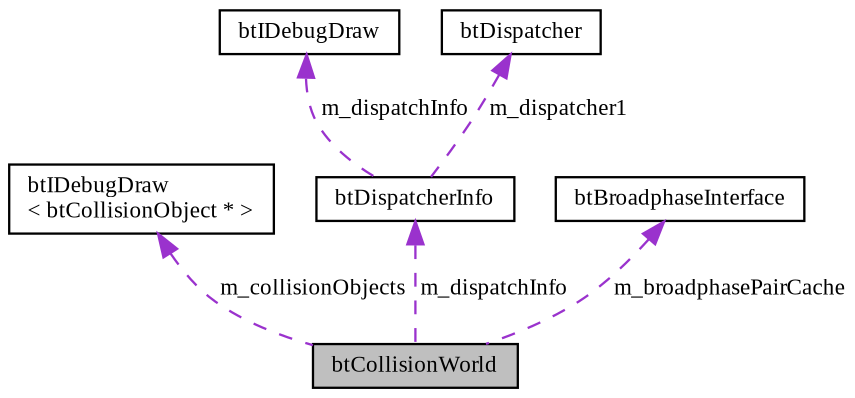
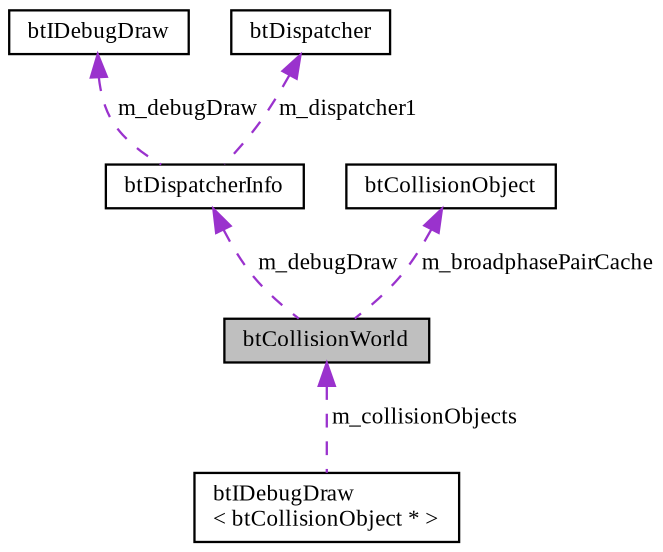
edge "btDispatcherInfo" -> "btIDebugDraw": label " m_dispatchInfo" -> " m_debugDraw"
node "btBroadphaseInterface": label "btBroadphaseInterface" -> "btCollisionObject"
edge "btCollisionWorld" -> "btDispatcherInfo": label " m_dispatchInfo" -> " m_debugDraw"
edge "btCollisionWorld" -> "btIDebugDraw < btCollisionObject * >": reversed
